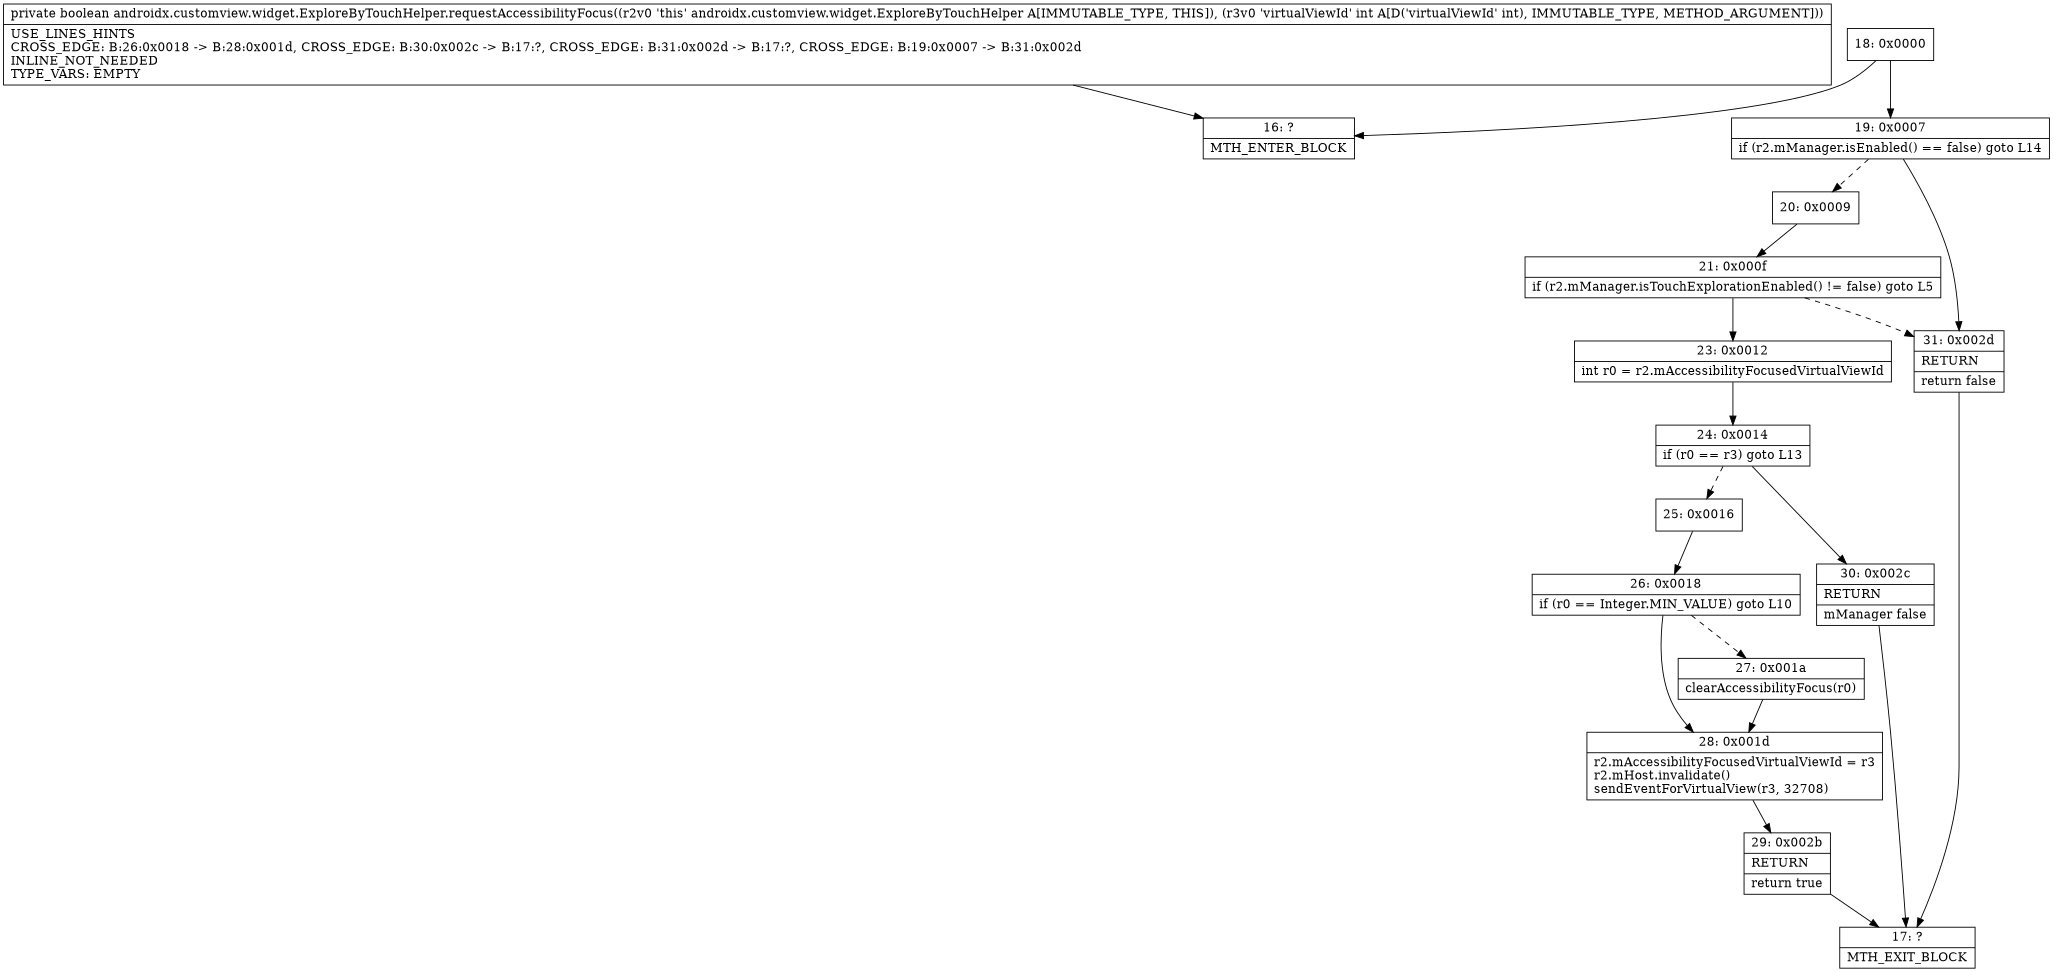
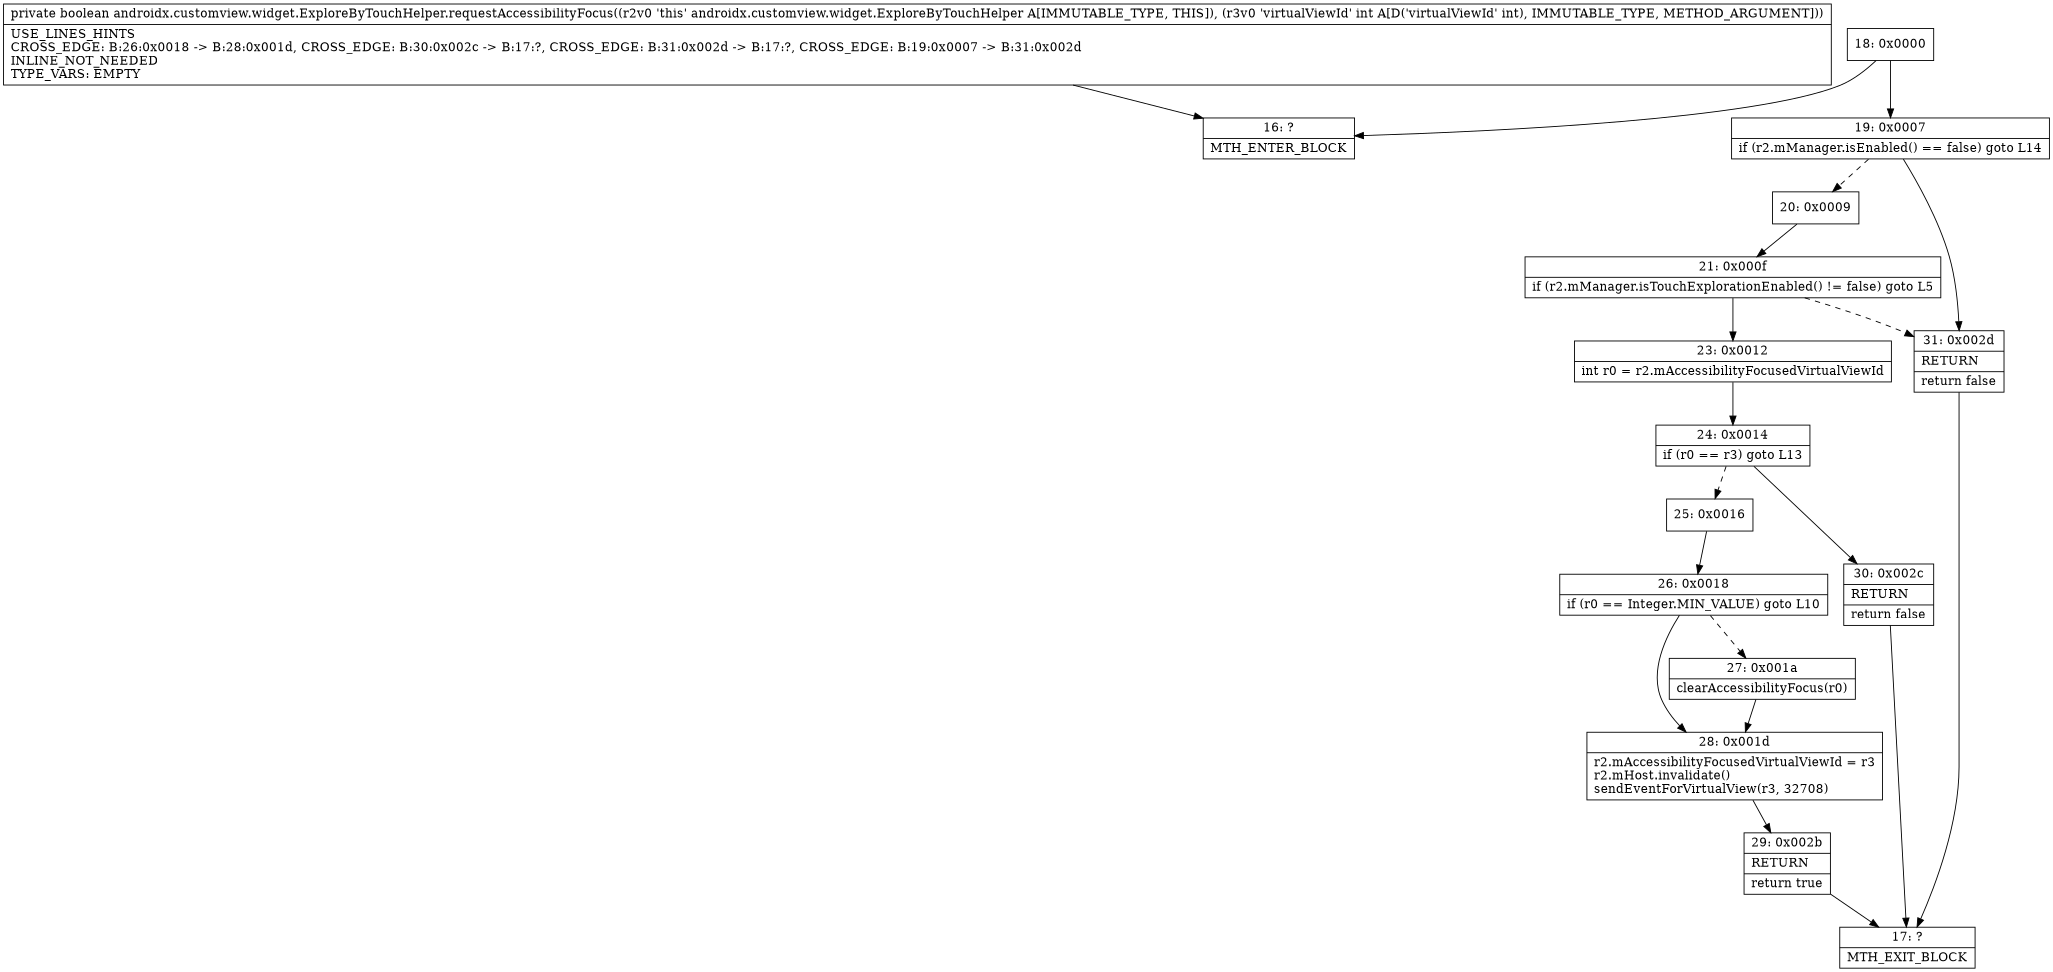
node "30: 0x002c": text "mManager false" -> "return false"
